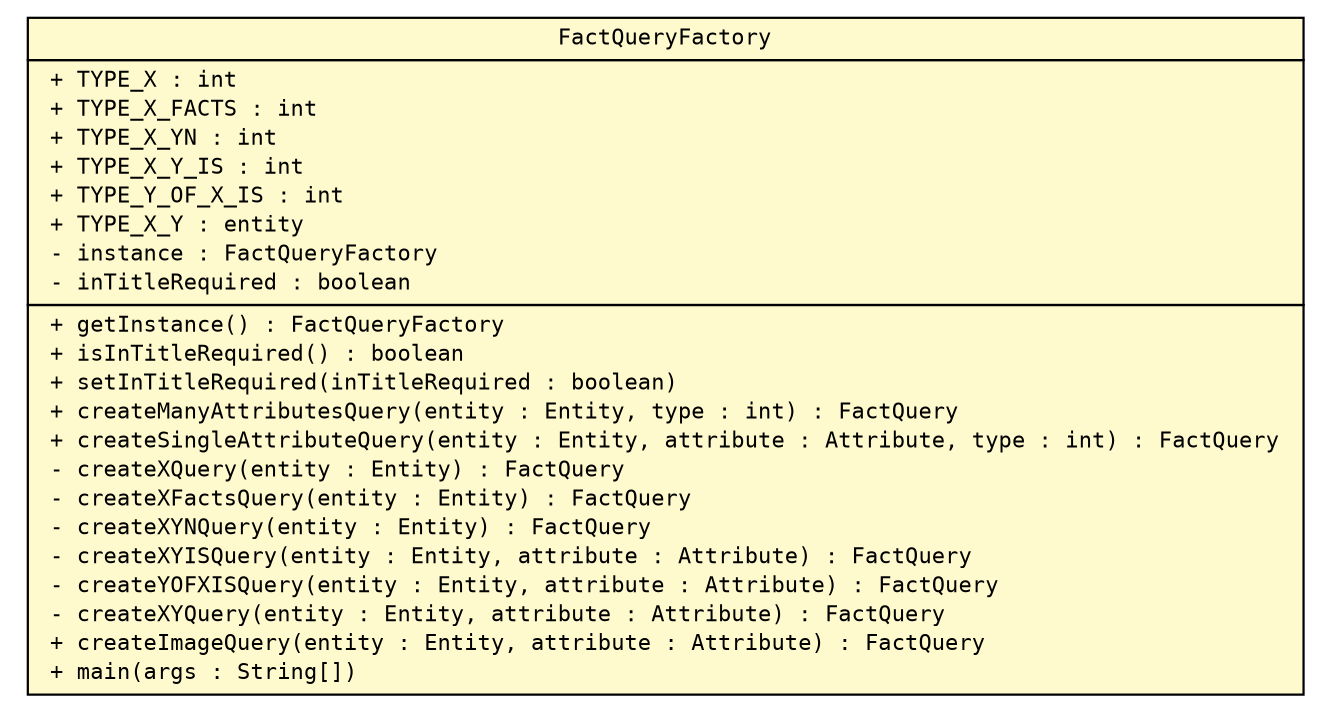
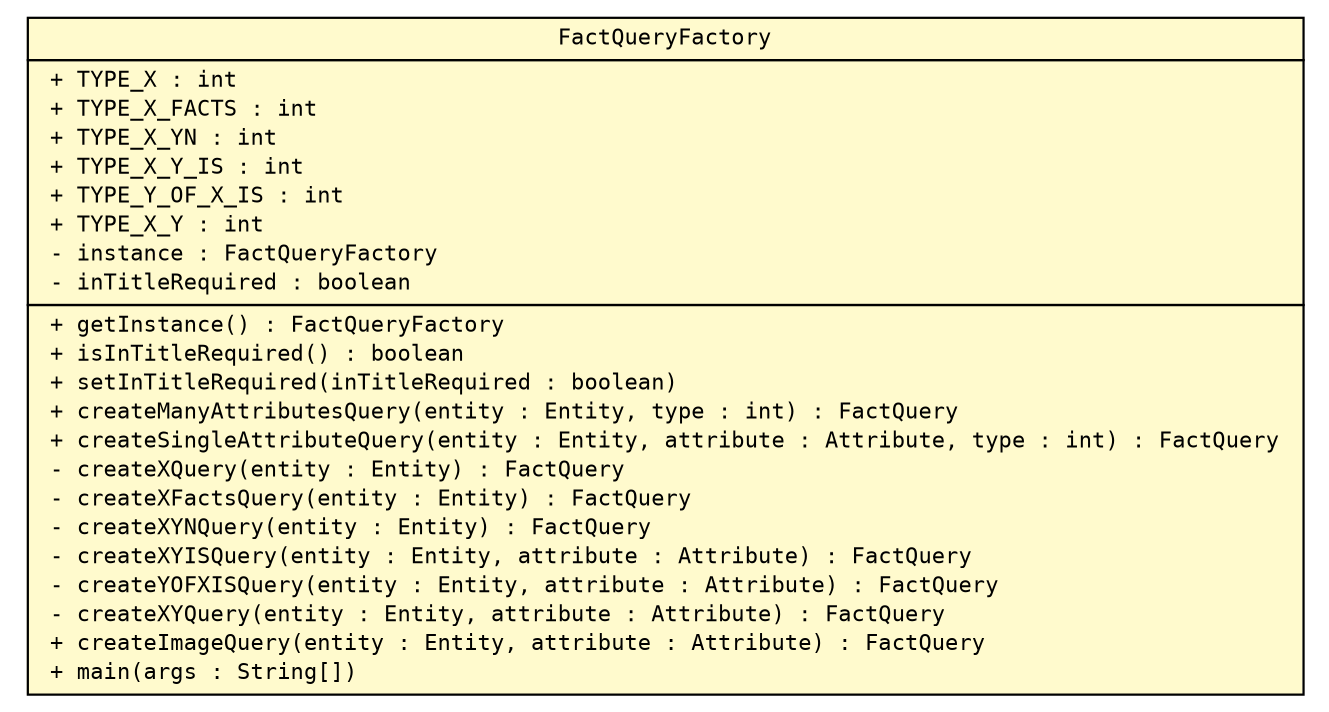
node "FactQueryFactory": text "+ TYPE_X_Y : entity" -> "+ TYPE_X_Y : int"
